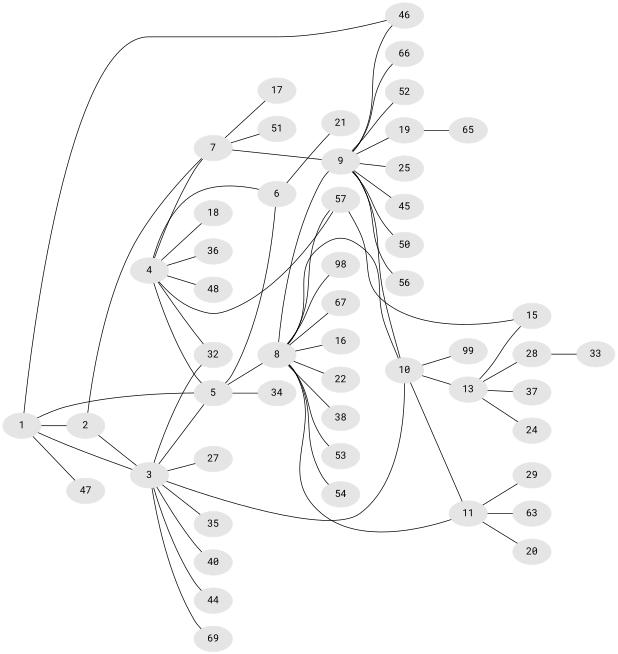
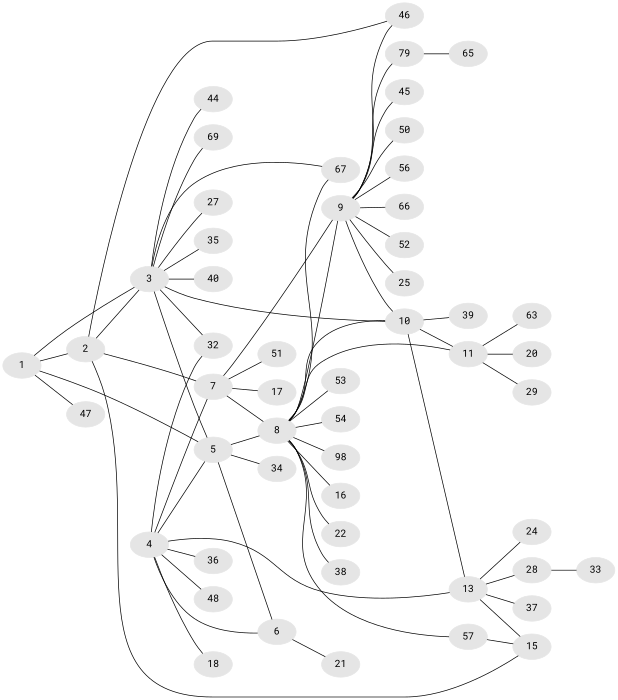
edge "46" -- "1": now "46" -- "2"
node "19": label "19" -> "79"
edge "67" -- "3": added
edge "57" -- "4": now "13" -- "4"
node "99": label "99" -> "39"
edge "7" -- "8": added
edge "2" -- "15": added
